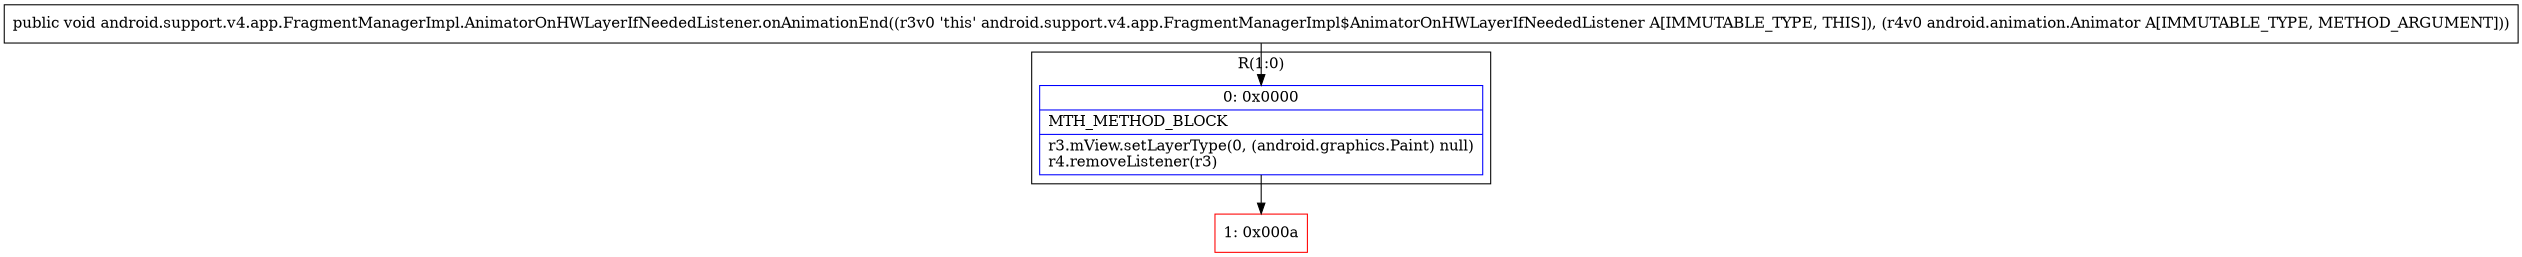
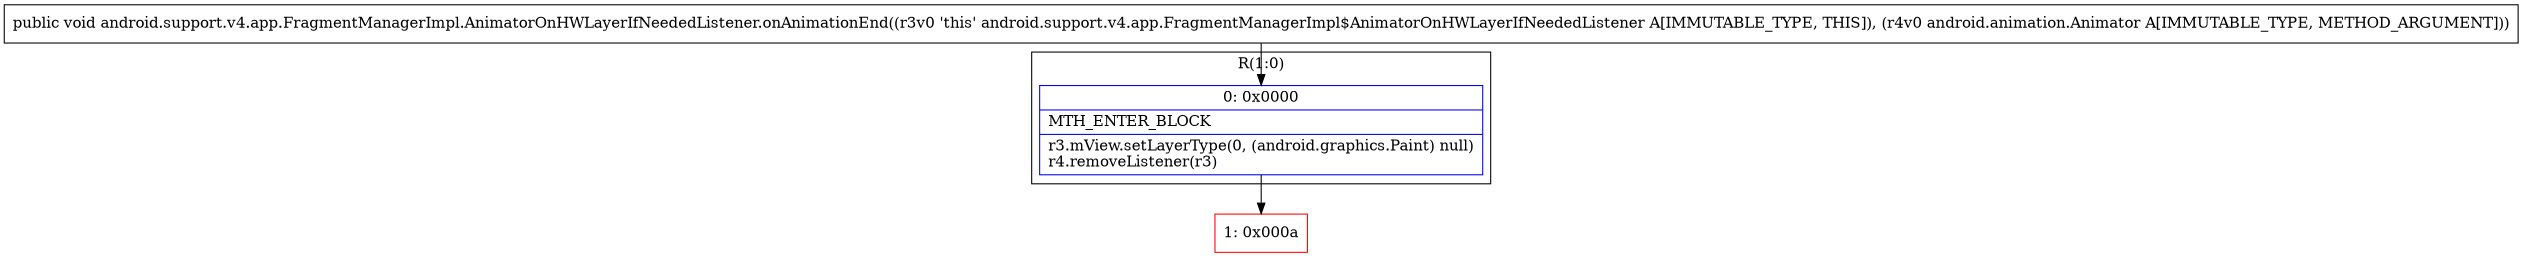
node "0: 0x0000": text "MTH_METHOD_BLOCK" -> "MTH_ENTER_BLOCK"
